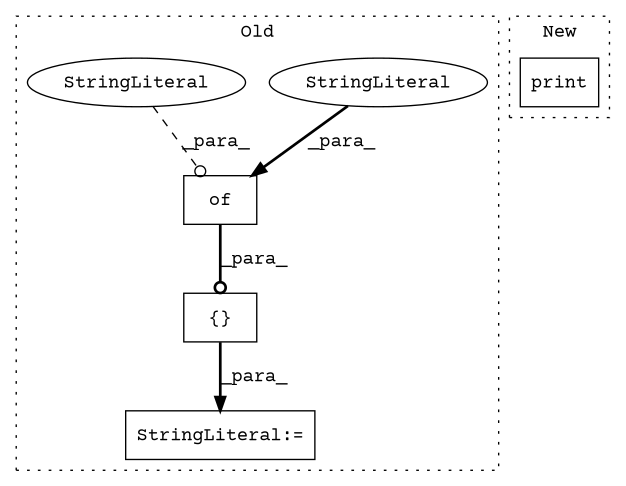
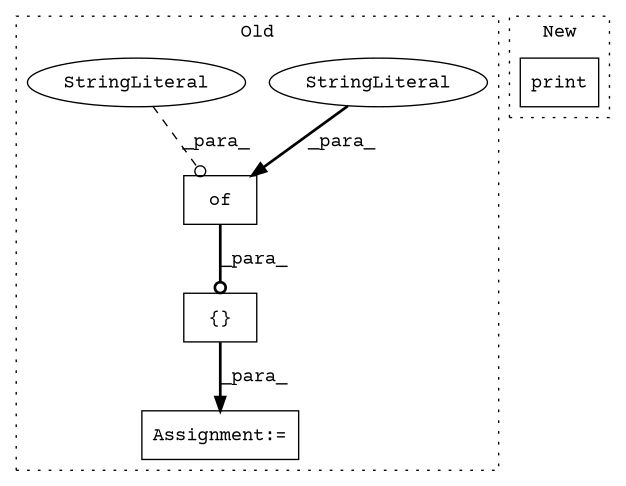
node "StringLiteral:=": label "StringLiteral:=" -> "Assignment:="
